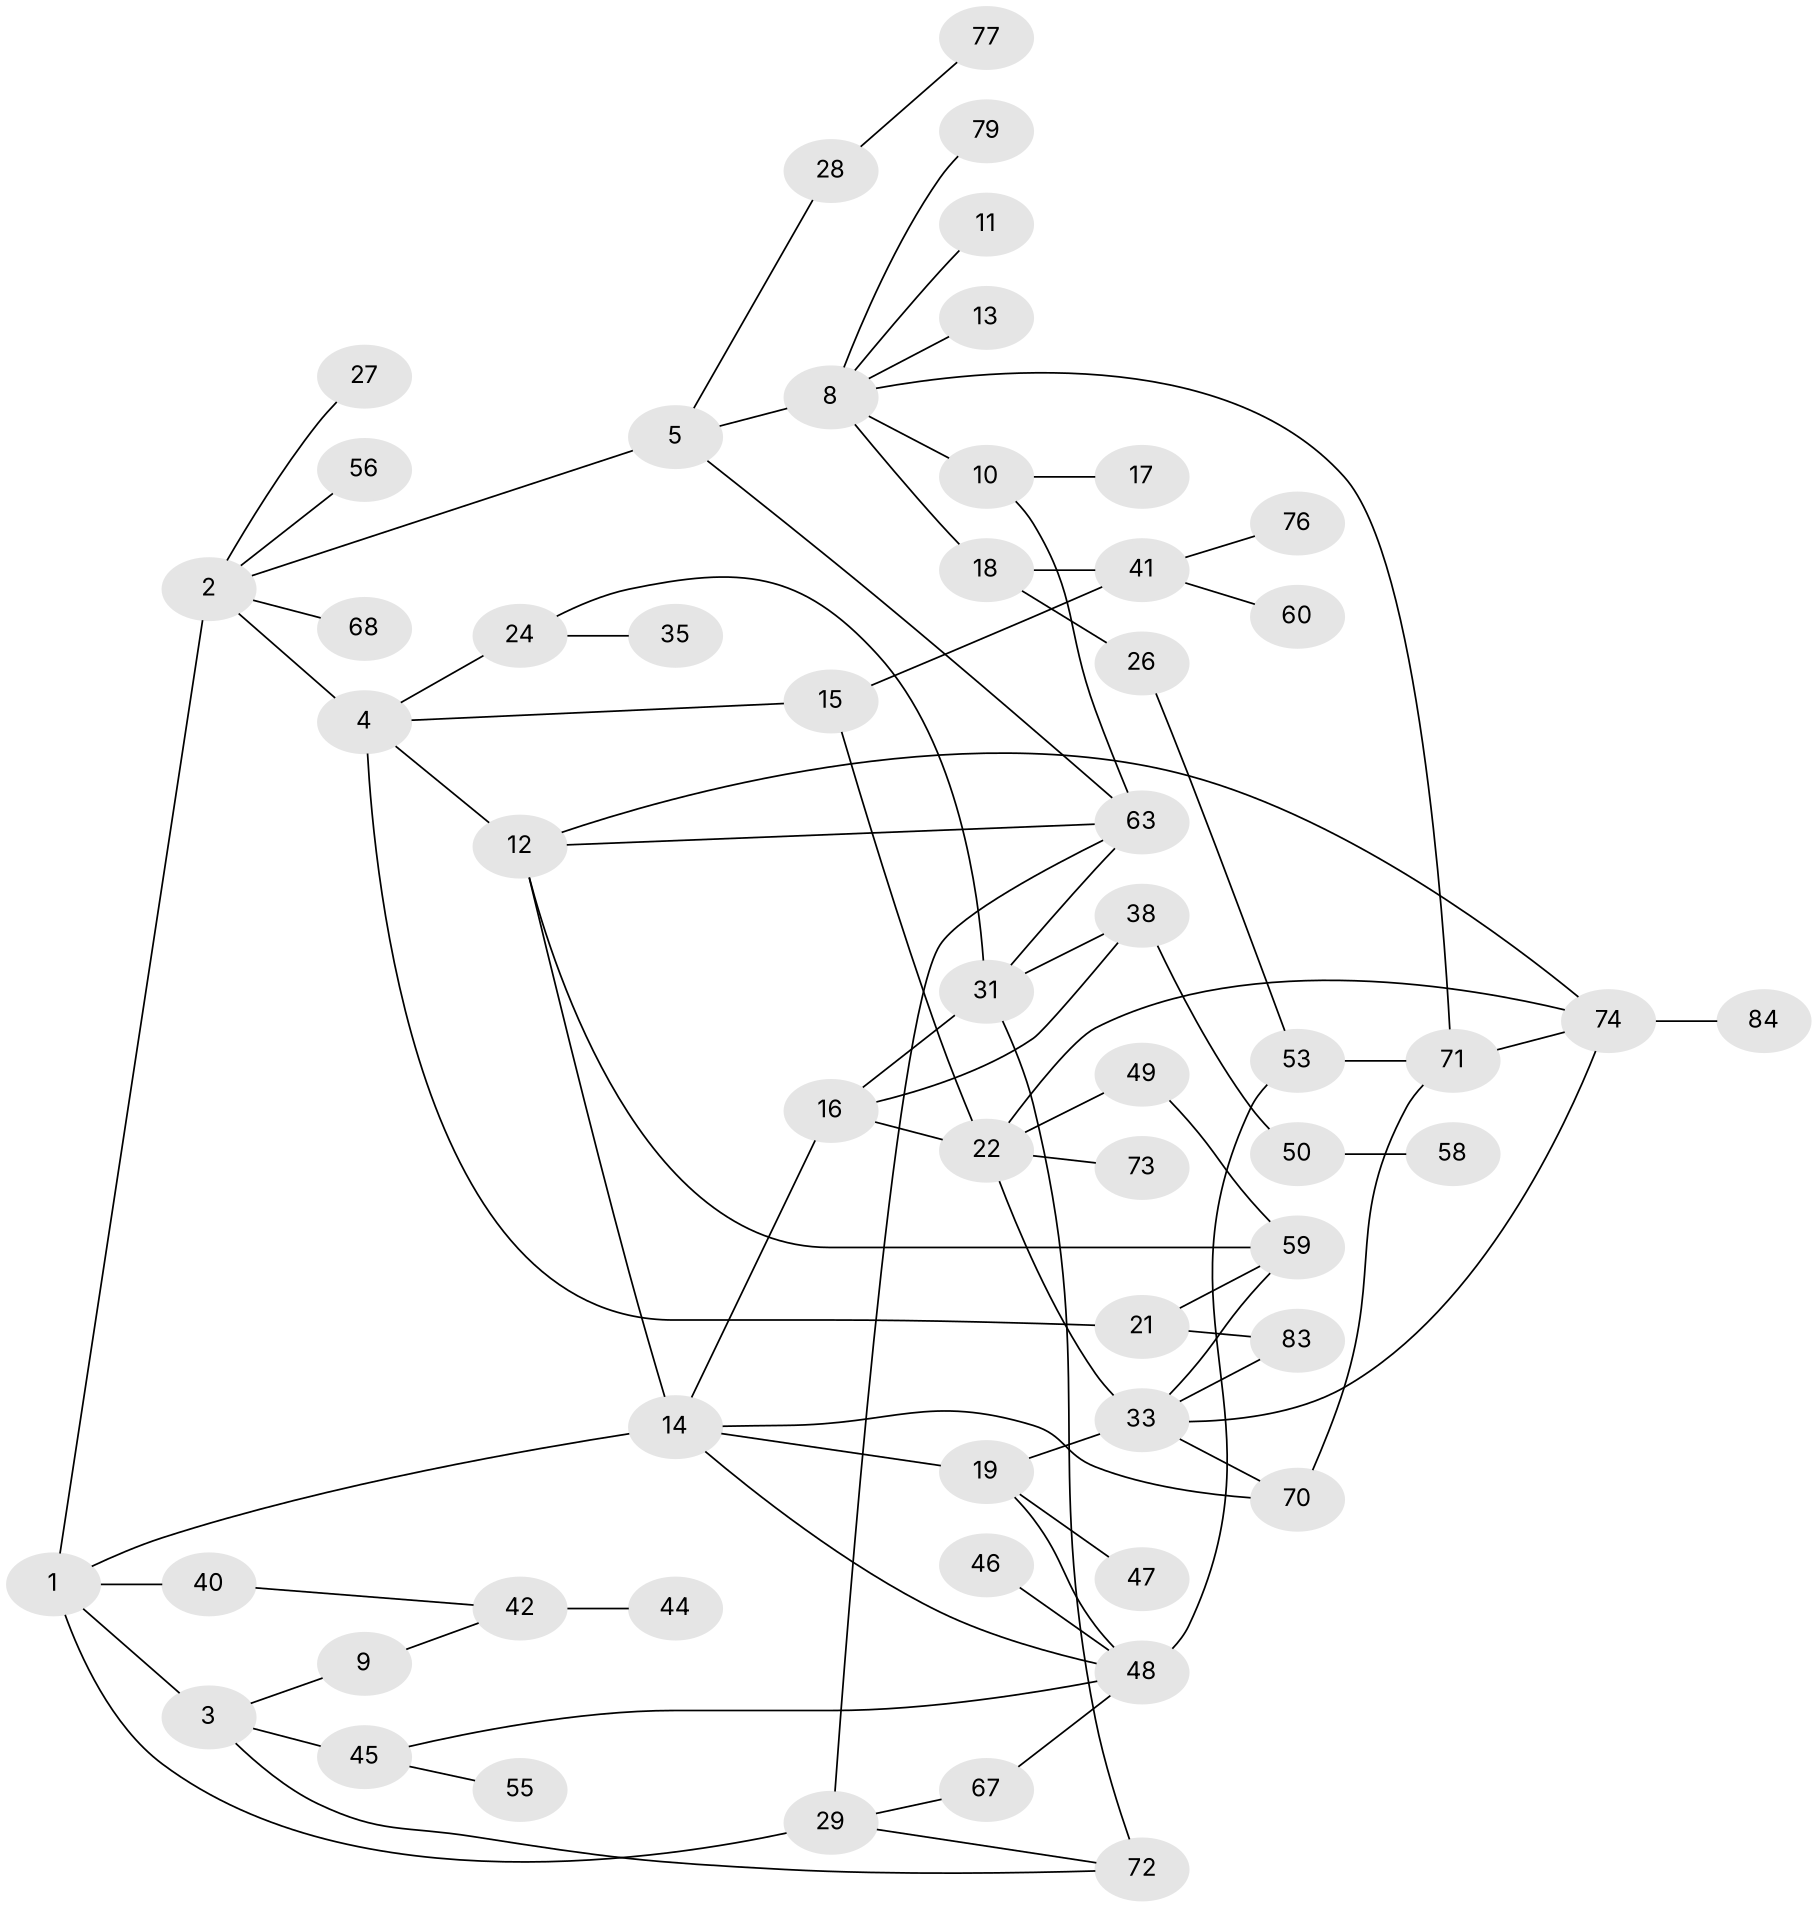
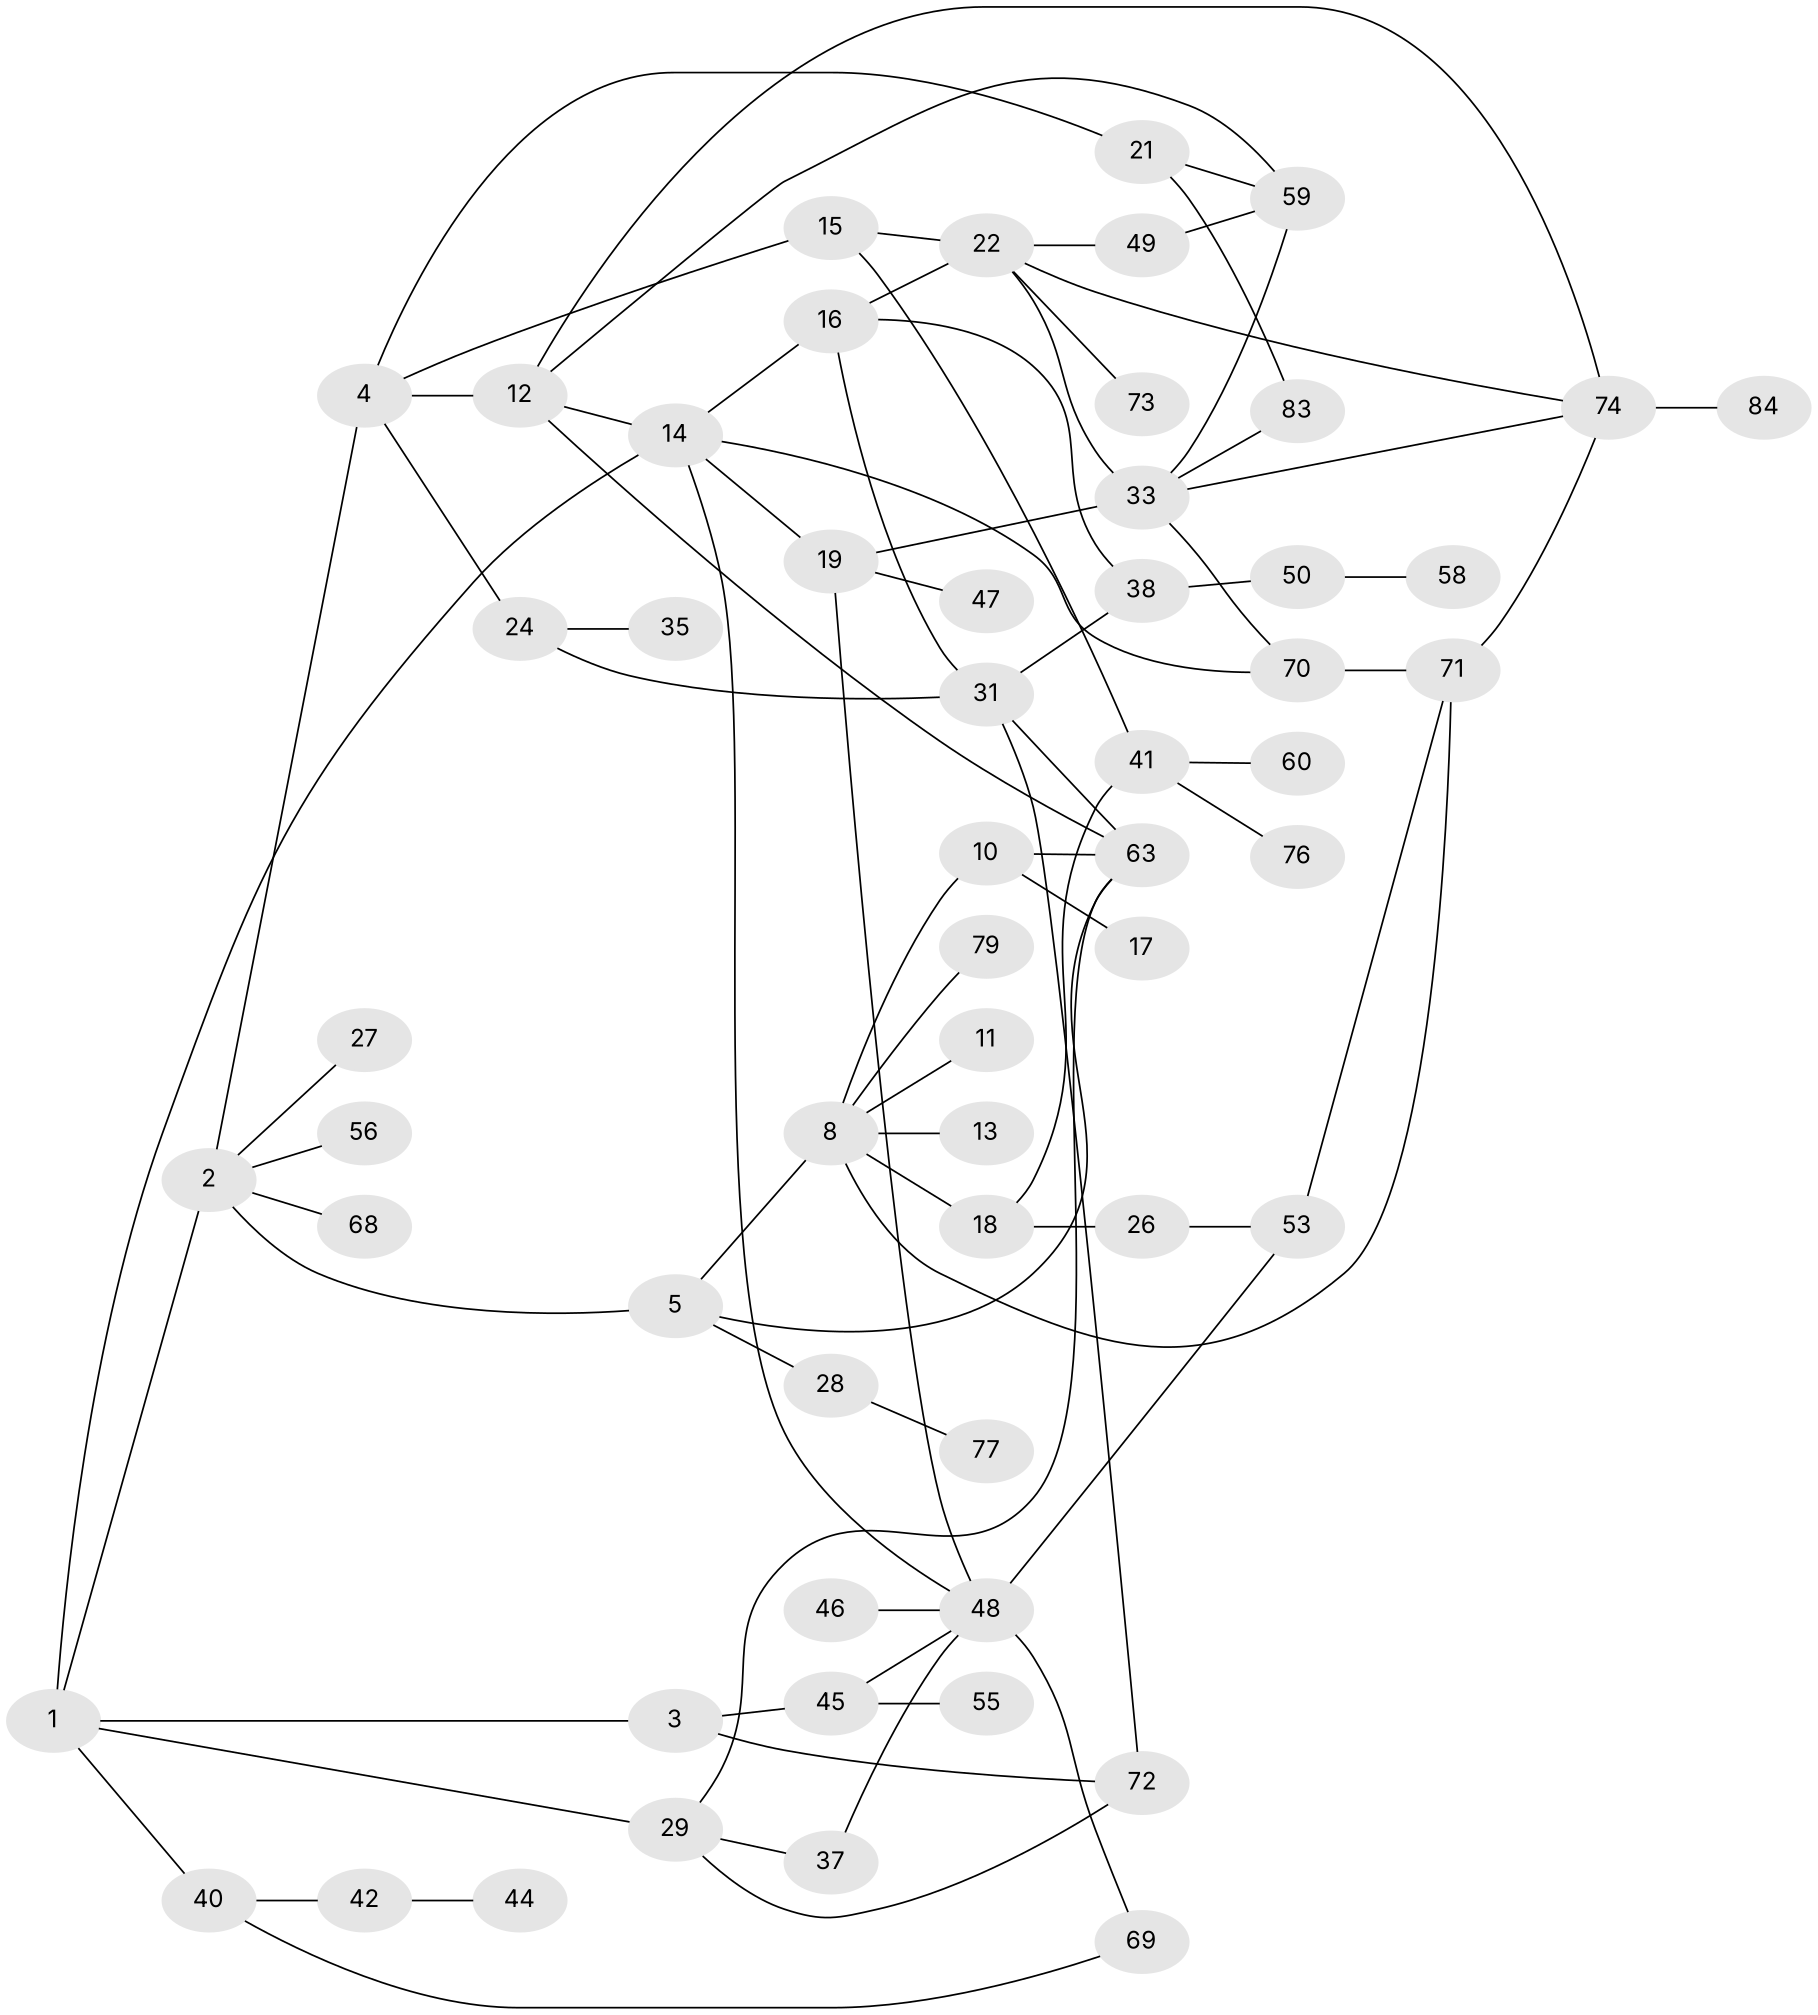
node "9": removed
node "67": label "67" -> "37"
node "69": added
